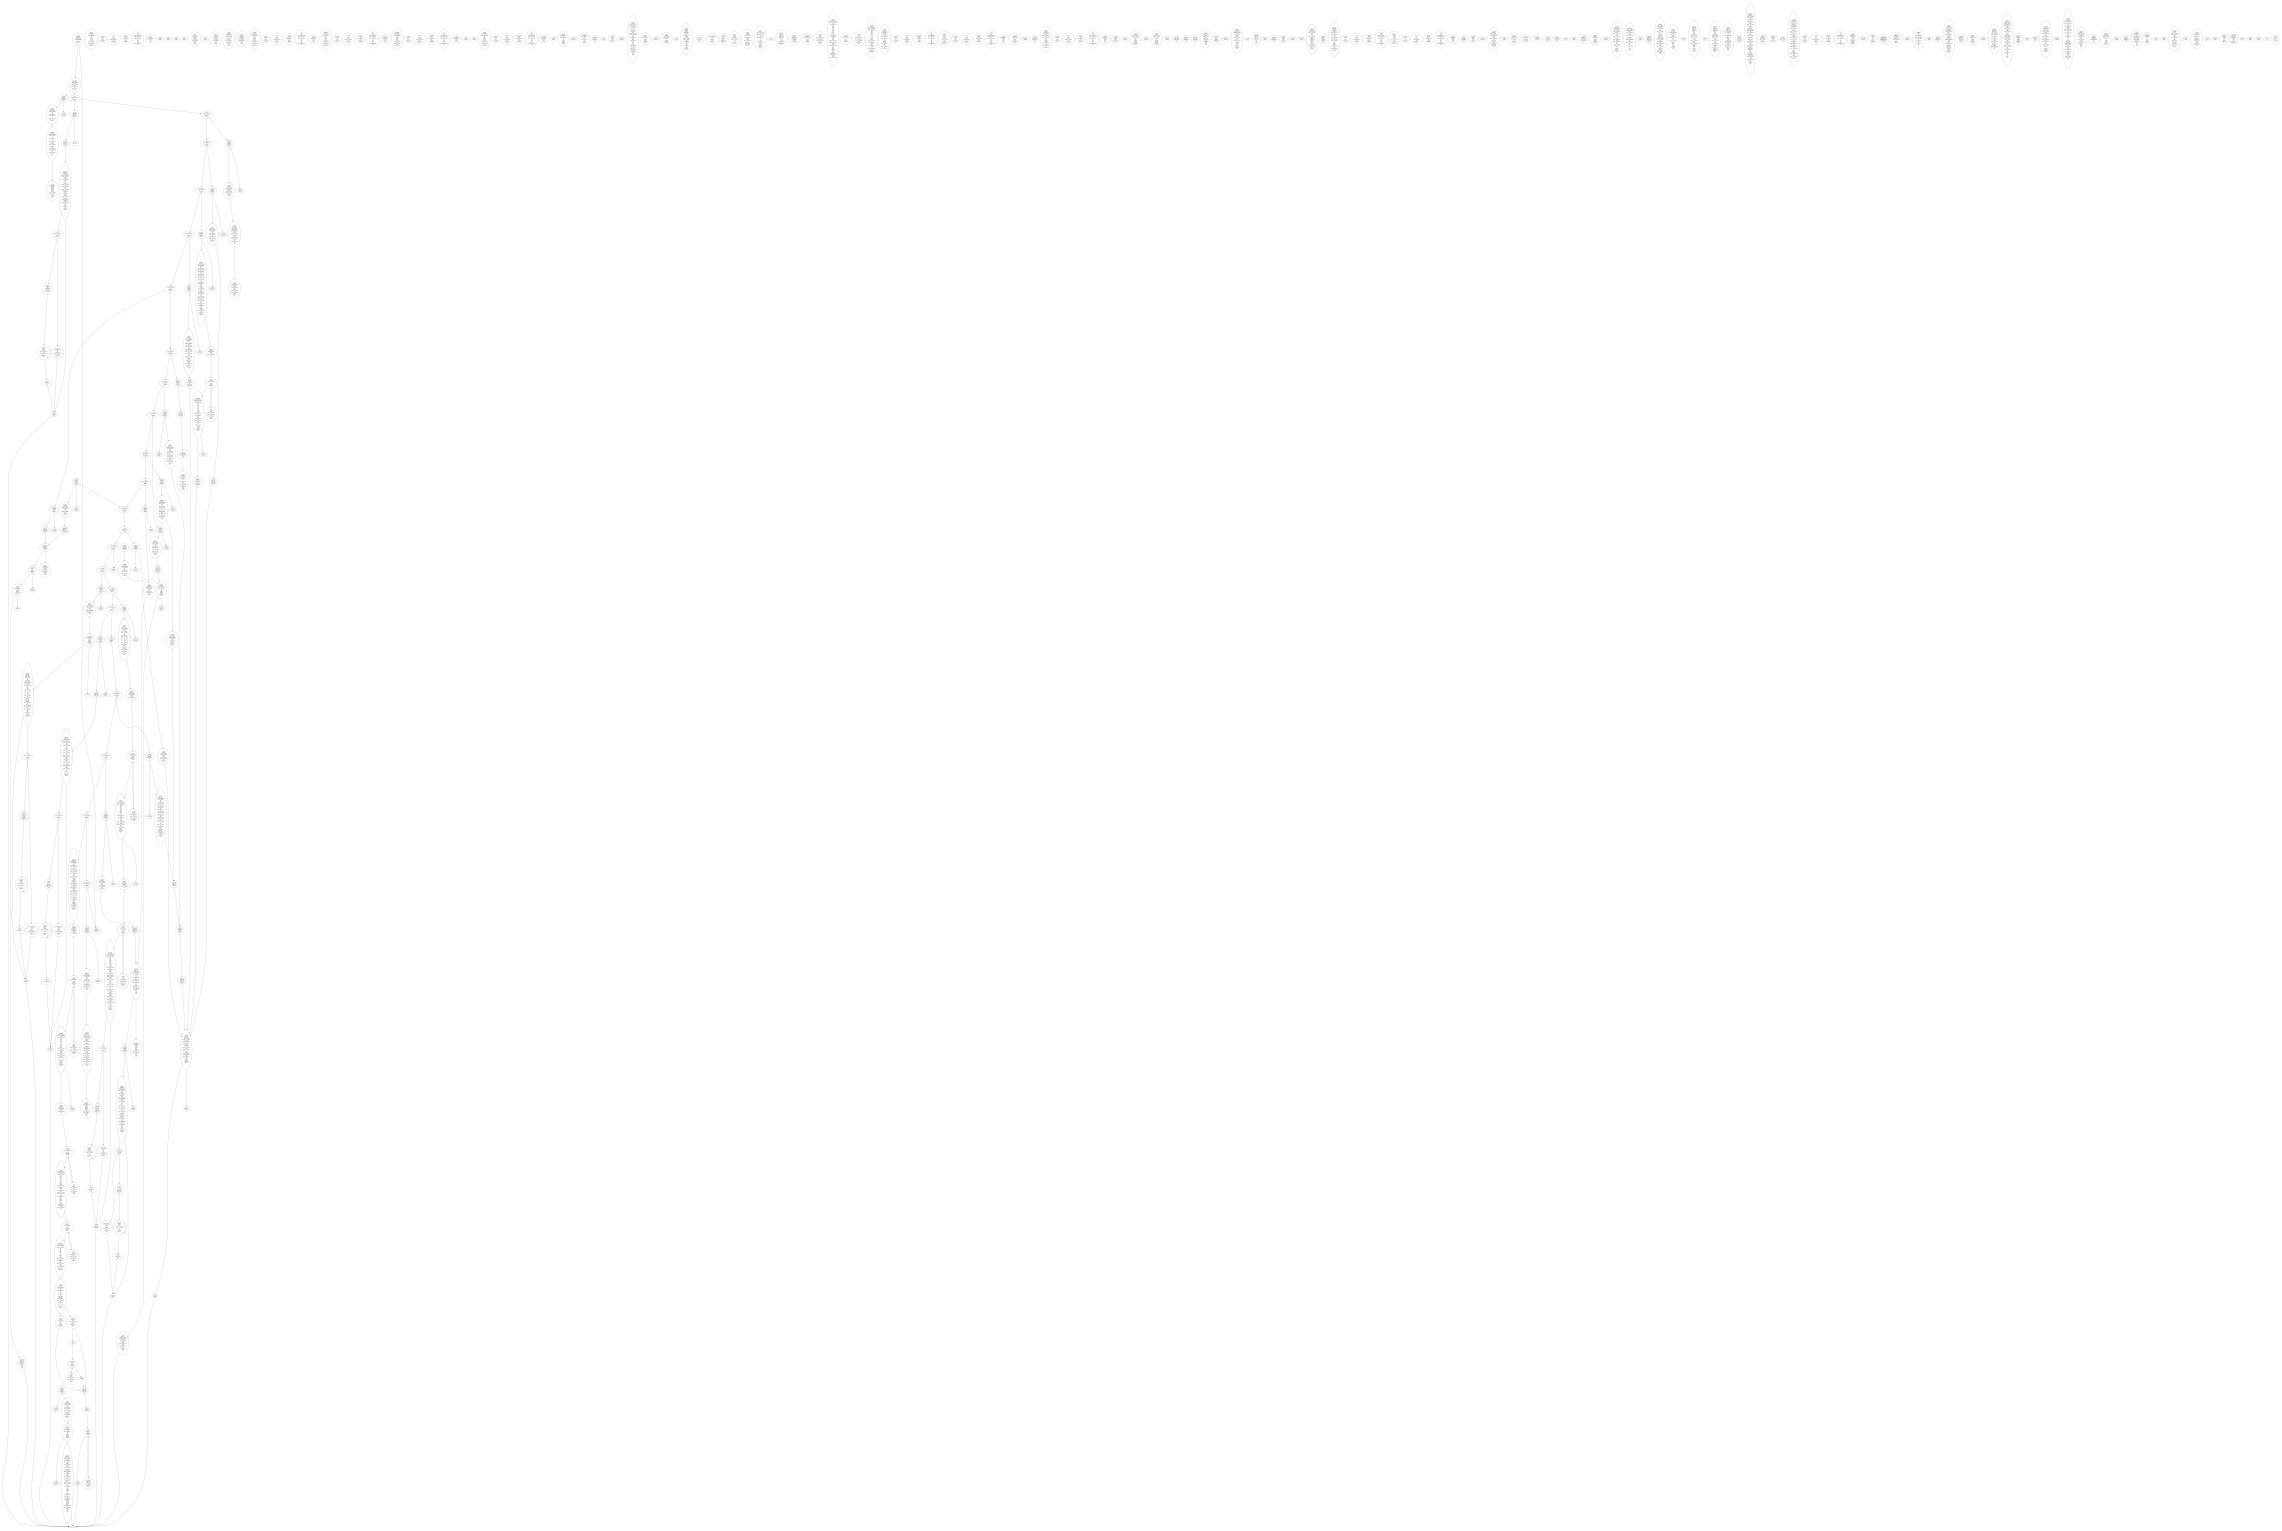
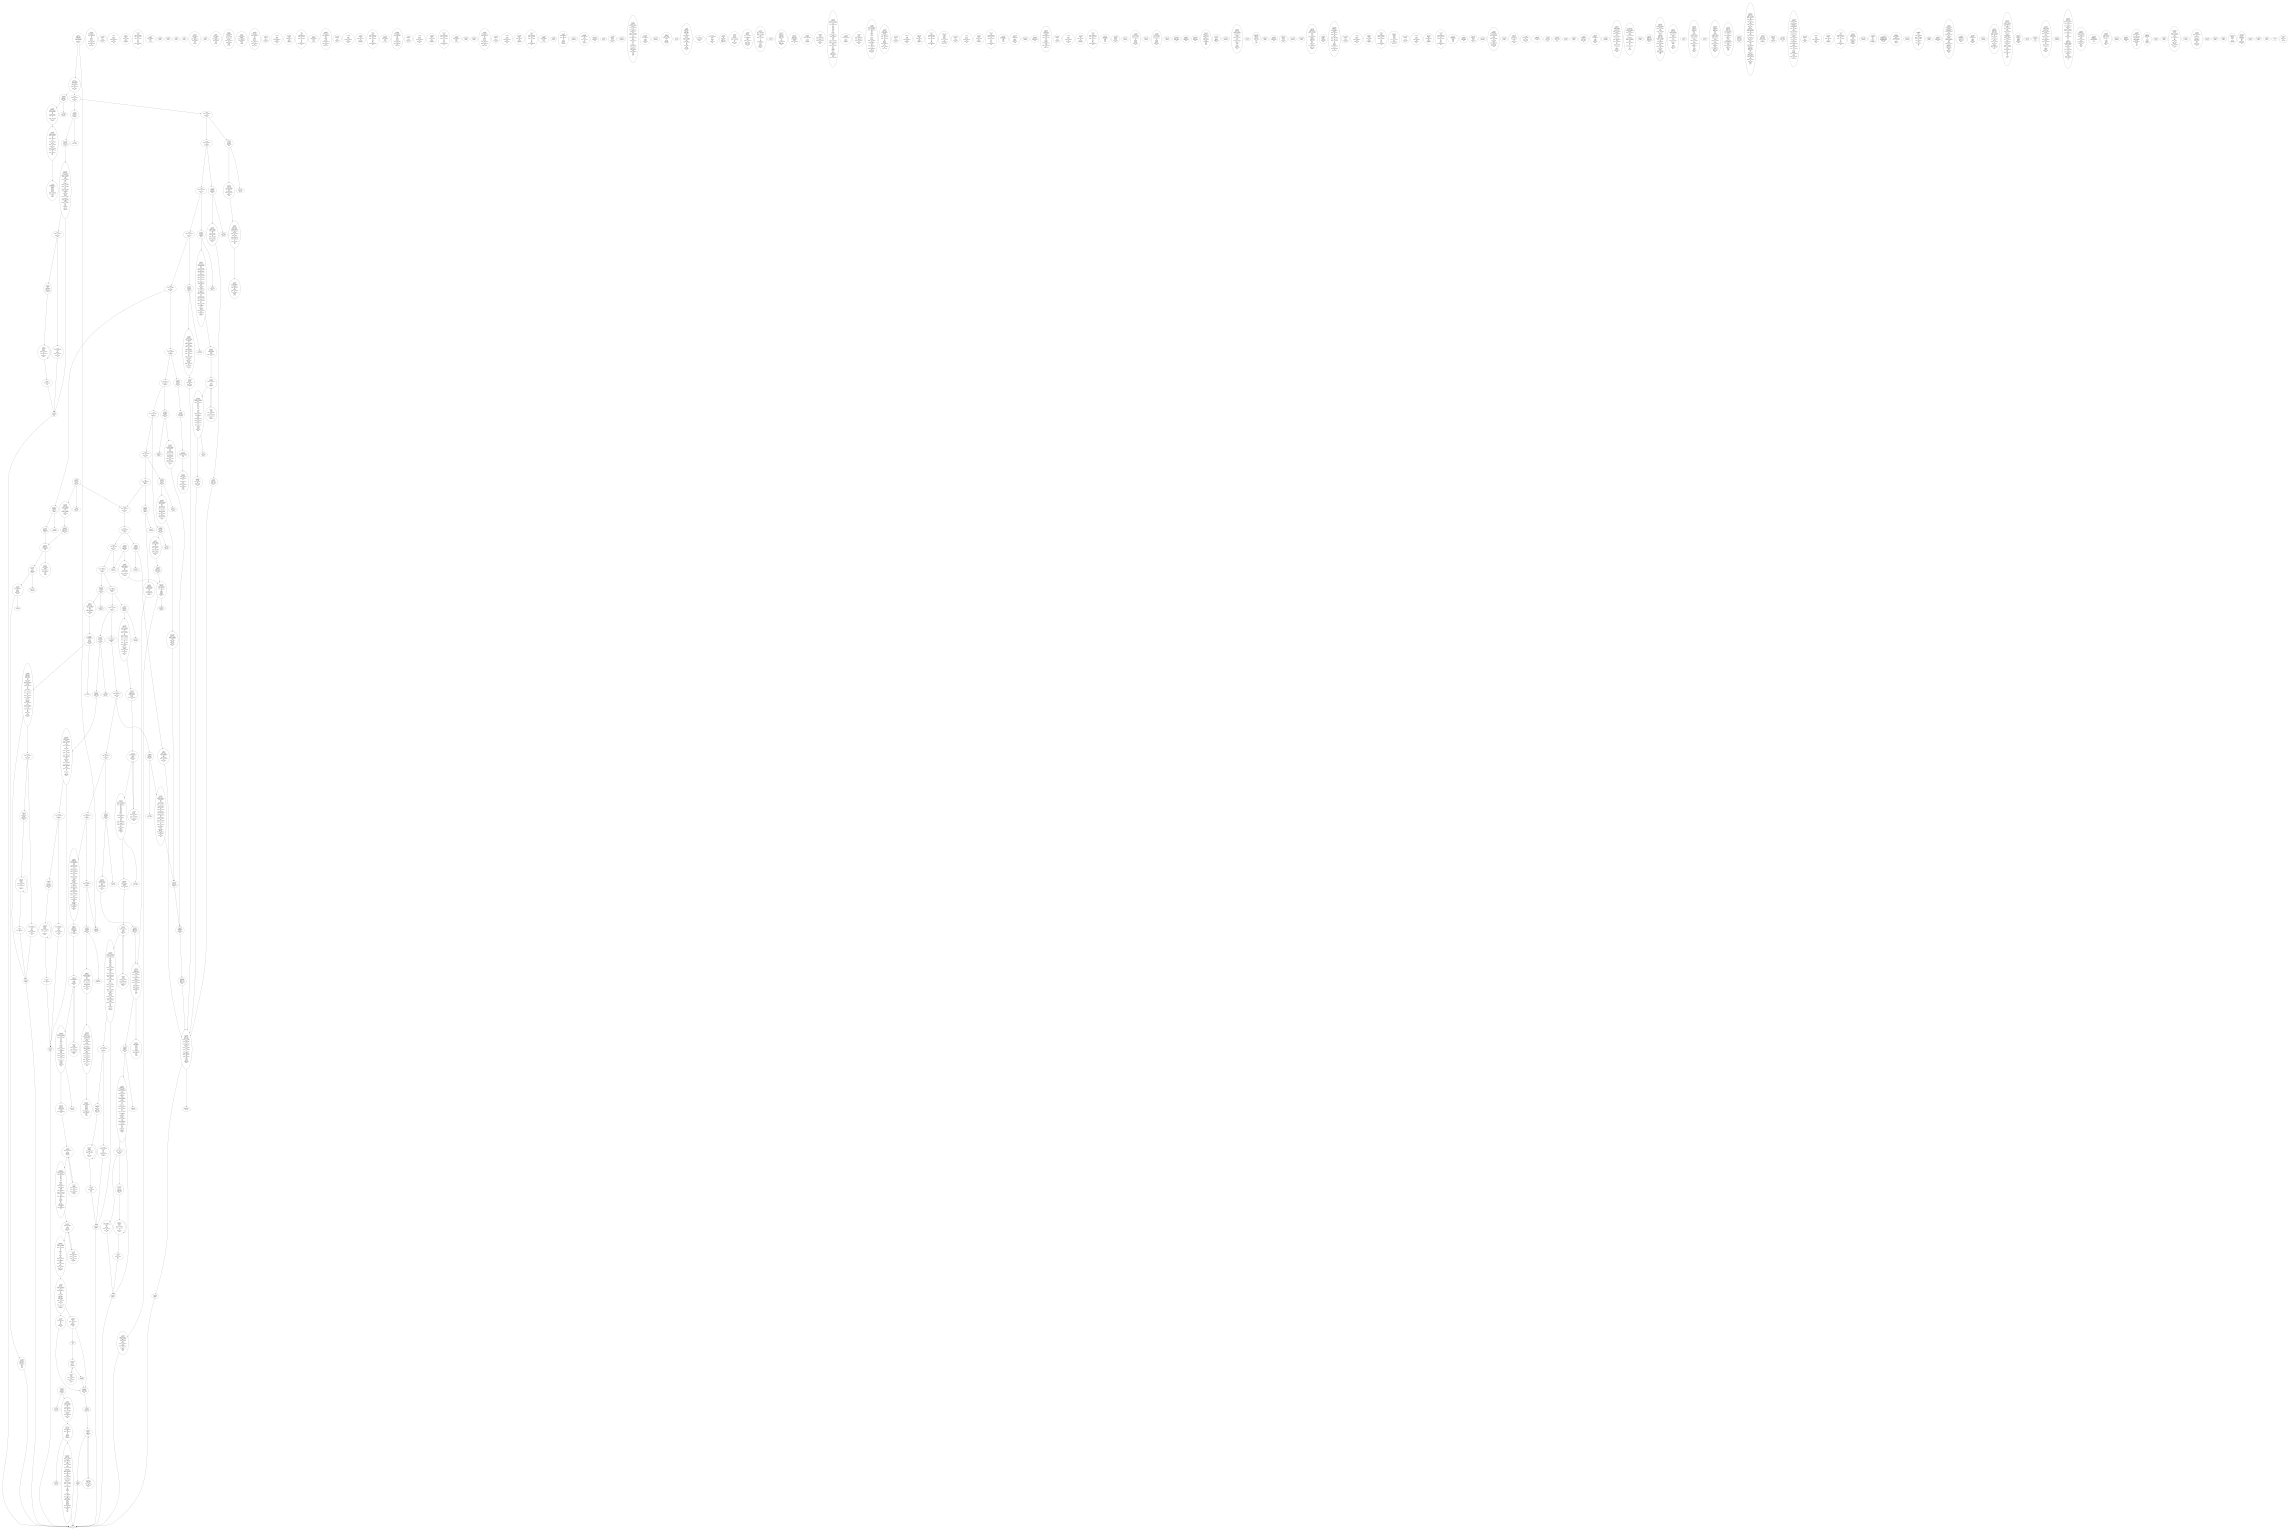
node "# 0x2ac9 JUMPDEST JUMP": added
